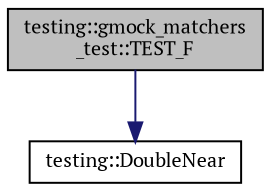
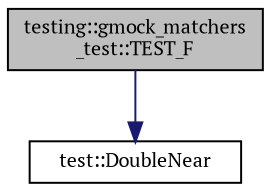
node "testing::DoubleNear": label "testing::DoubleNear" -> "test::DoubleNear"
